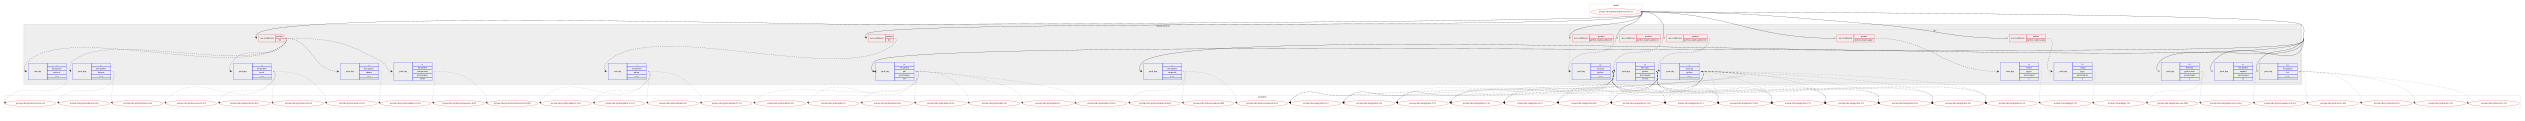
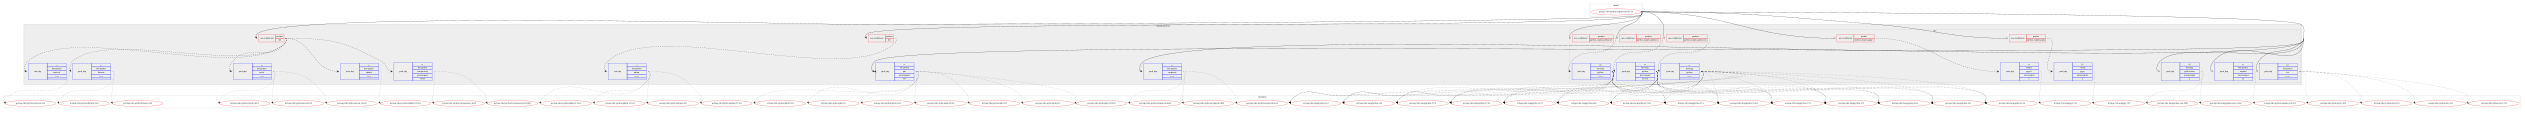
node "portage://dev-python/mock-1.0.1-r2": removed
node "test://dev-python/mock-1.3.0-r2": label "test://dev-python/mock-1.3.0-r2" -> "portage://dev-python/mock-1.3.0-r2"
